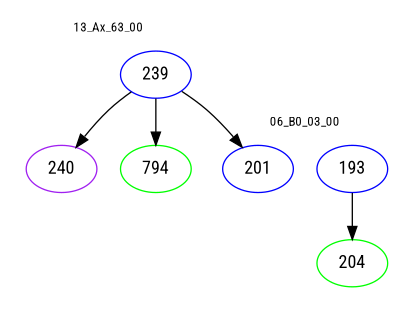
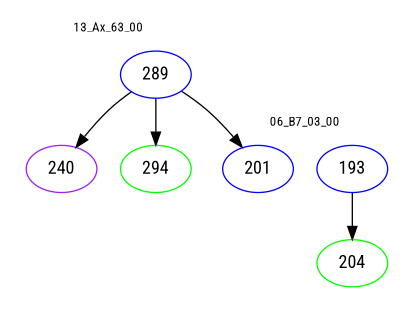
node "239": label "239" -> "289"
cluster "06_B0_03_00": label "06_B0_03_00" -> "06_B7_03_00"
node "794": label "794" -> "294"
